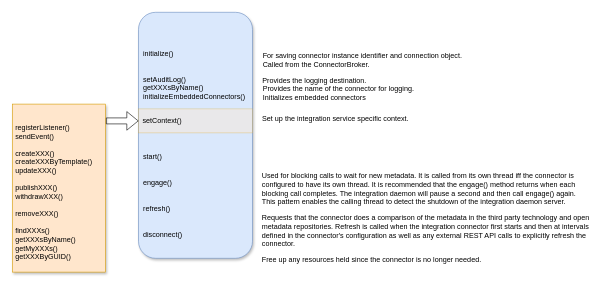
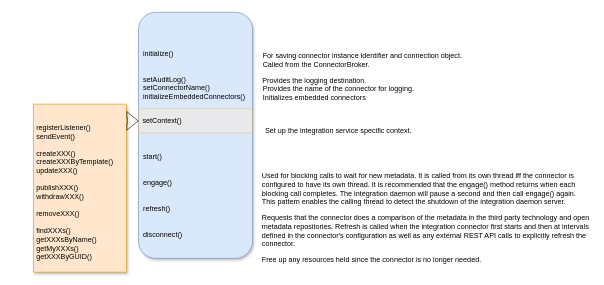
node "Set up the integration service specific context.": moved (335, 119) -> (338, 131)
node "initialize() setAuditLog() getXXXsByName() initializeEmbeddedConnectors() start() engage() refresh() disconnect()": label "initialize() setAuditLog() getXXXsByName() initializeEmbeddedConnectors() start() engage() refresh() disconnect()" -> "initialize() setAuditLog() setConnectorName() initializeEmbeddedConnectors() start() engage() refresh() disconnect()"
node "registerListener() sendEvent() createXXX() createXXXByTemplate() updateXXX() publishXXX() withdrawXXX() removeXXX() findXXXs() getXXXsByName() getMyXXXs() getXXXByGUID()": moved (59, 188) -> (80, 188)
